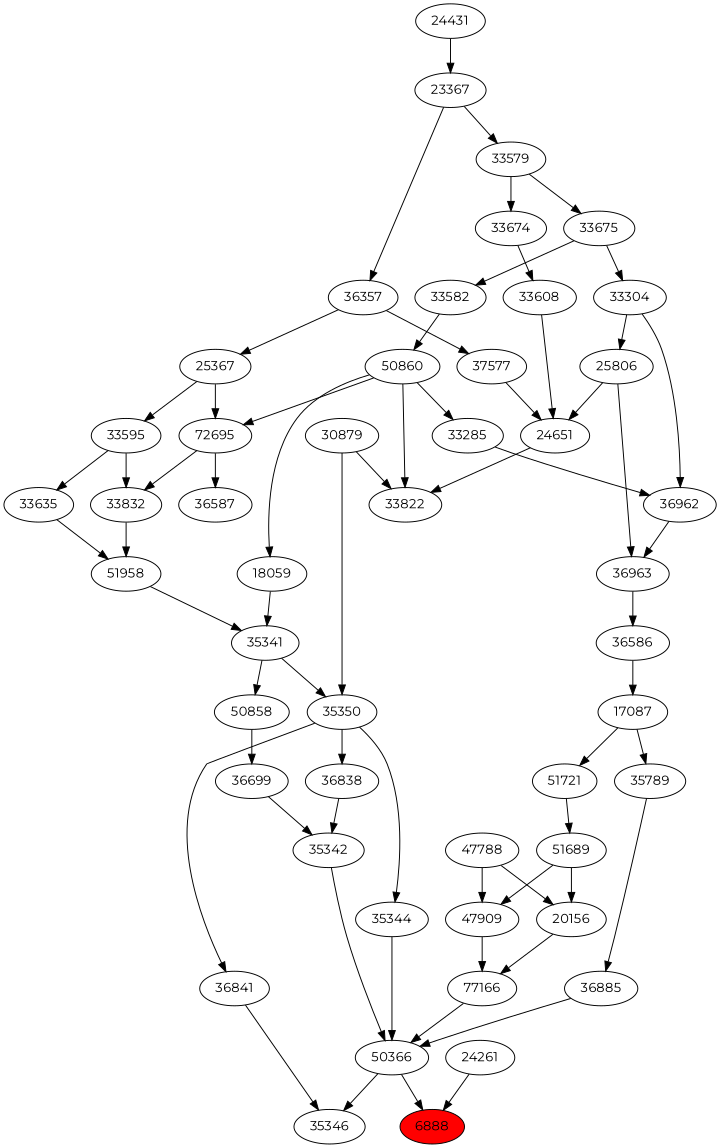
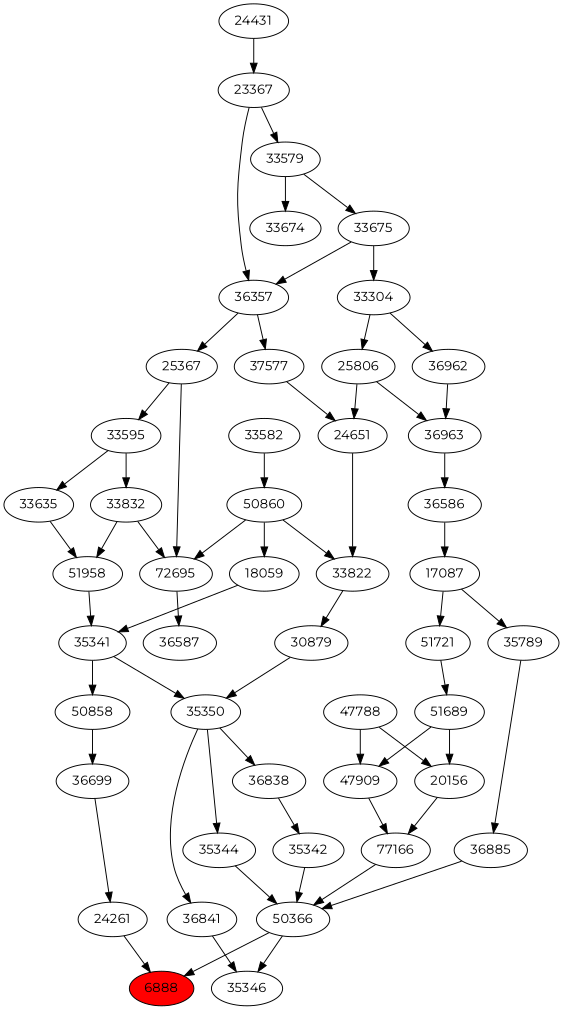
edge "33675" -> "33582": now "33675" -> "36357"
node "33608": removed
node "33285": removed
edge "72695" -> "33832": reversed
edge "30879" -> "33822": reversed
edge "36699" -> "35342": now "36699" -> "24261"
